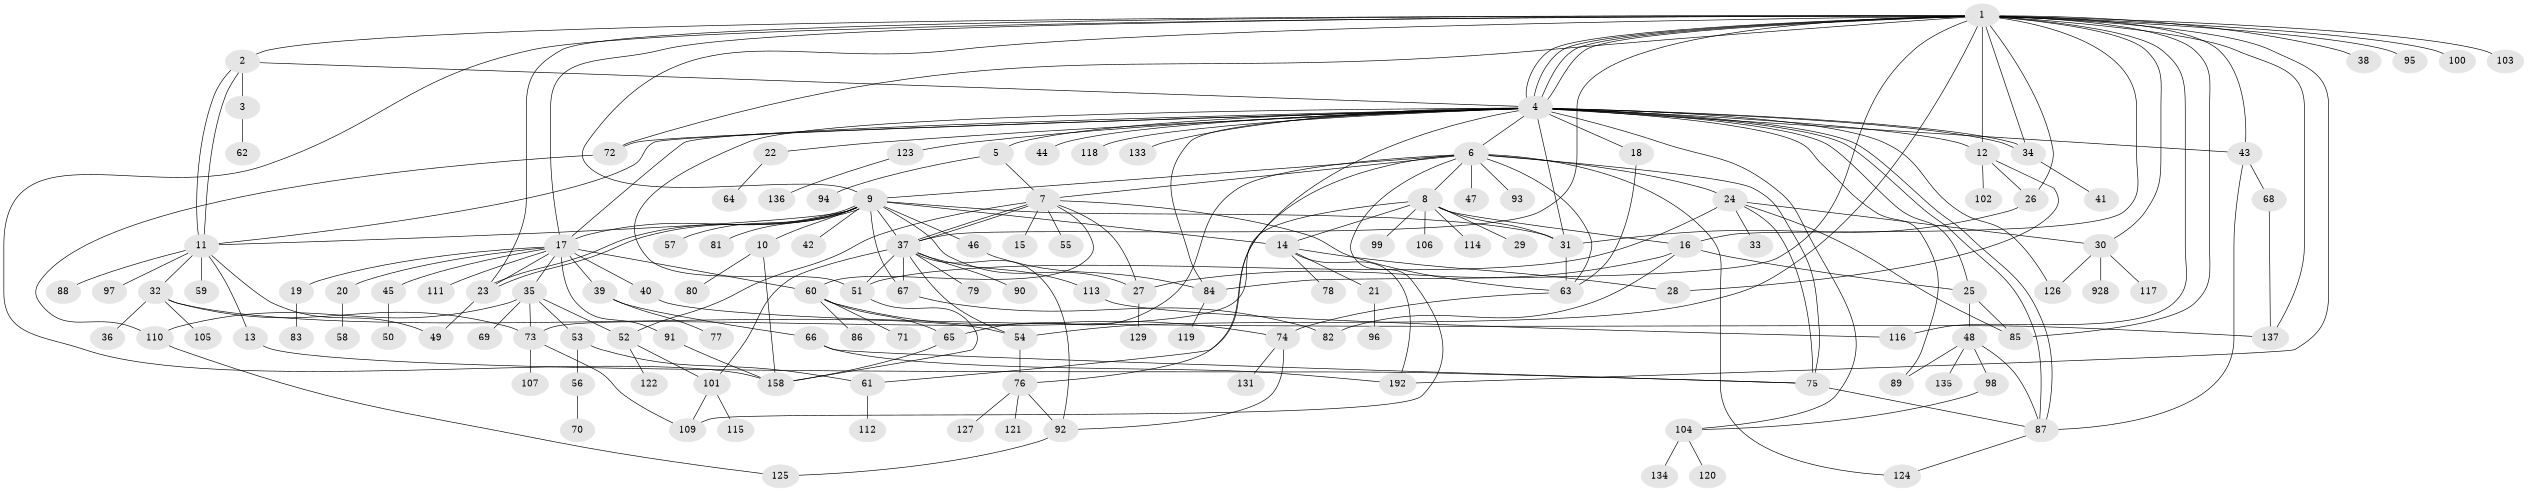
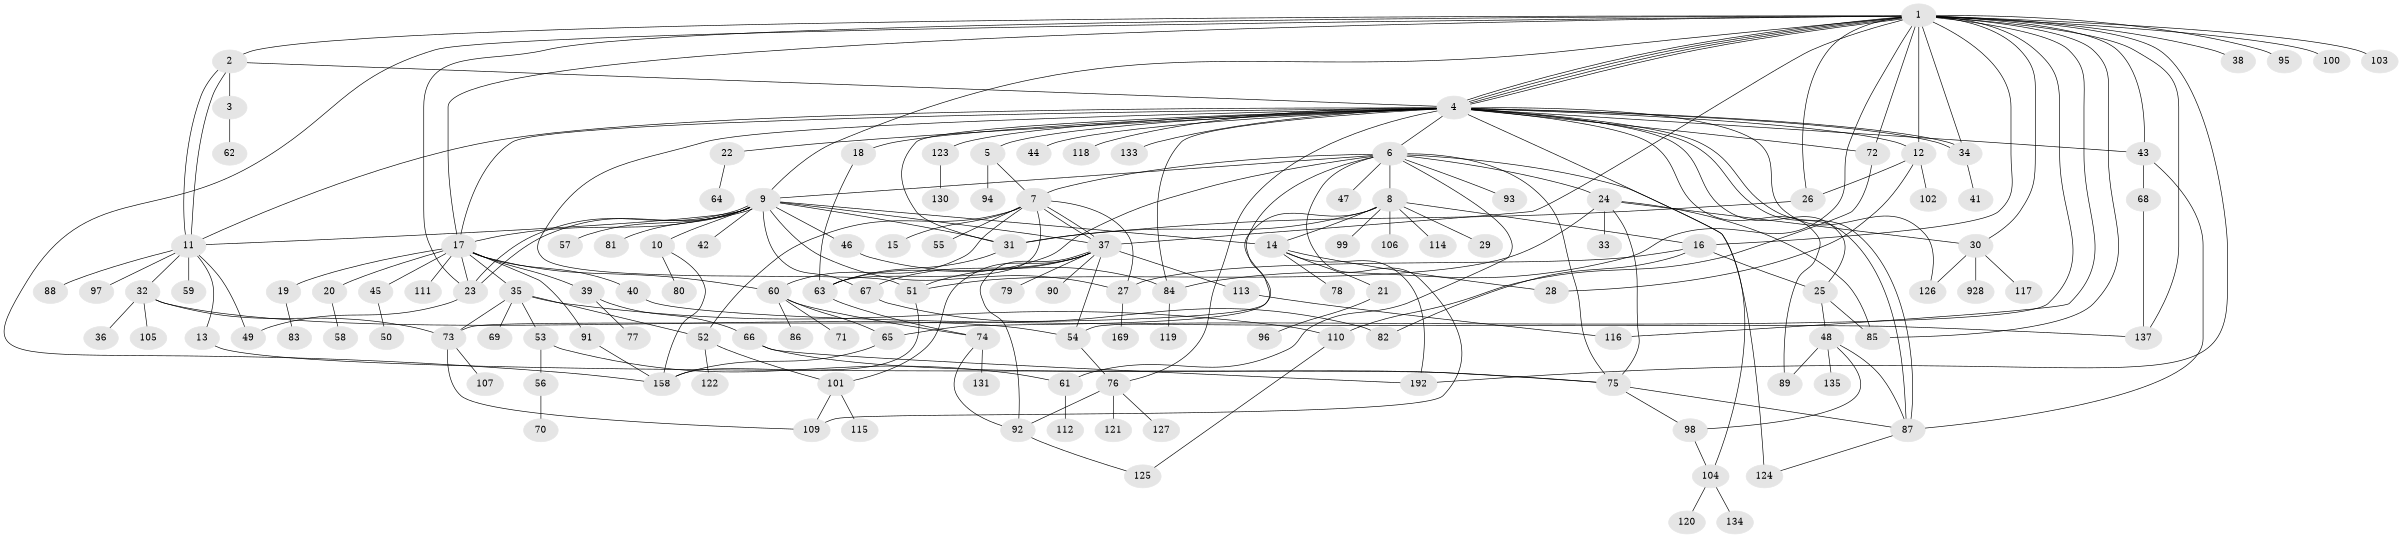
node "136": label "136" -> "130"
node "129": label "129" -> "169"
edge "75" -- "98": added
